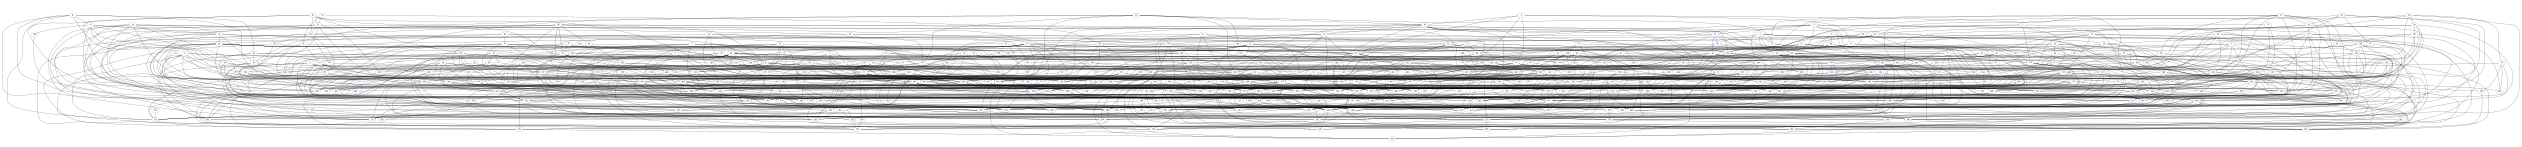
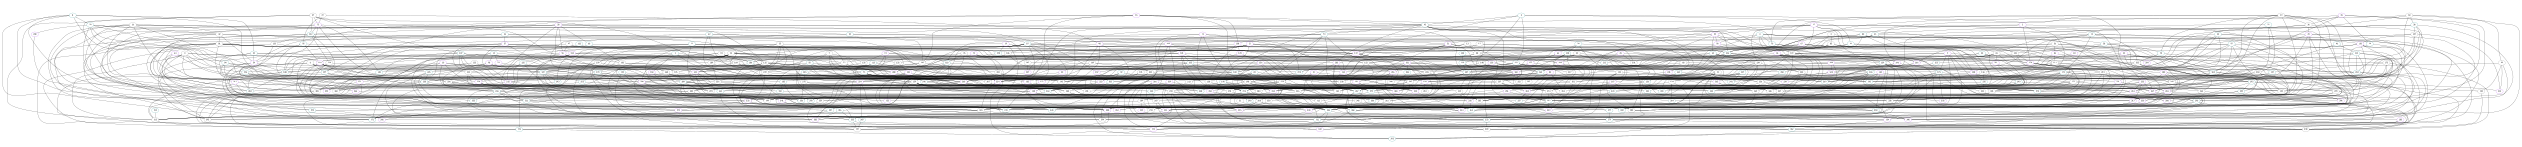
node "230": removed
